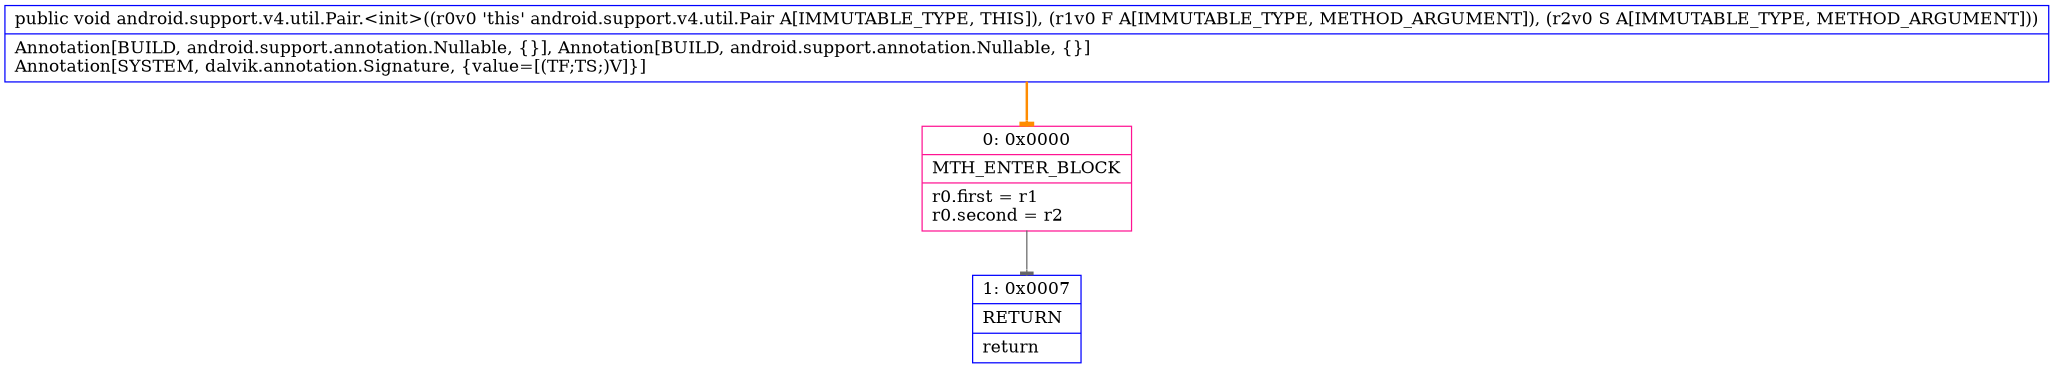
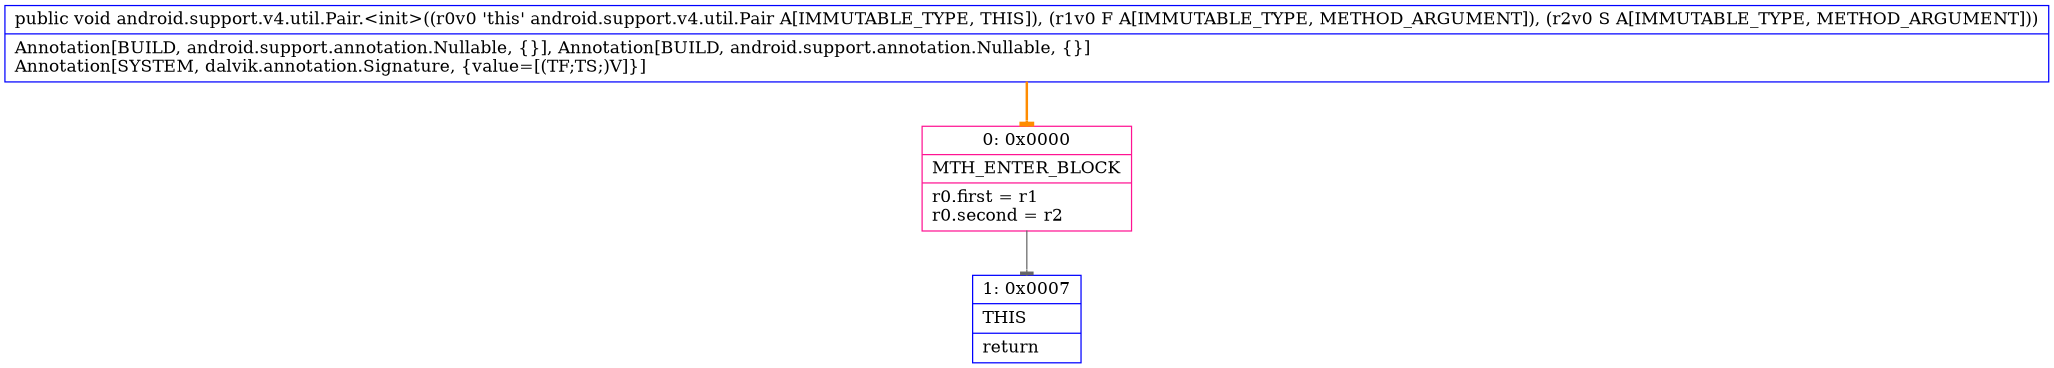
node "1: 0x0007": text "RETURN" -> "THIS"
